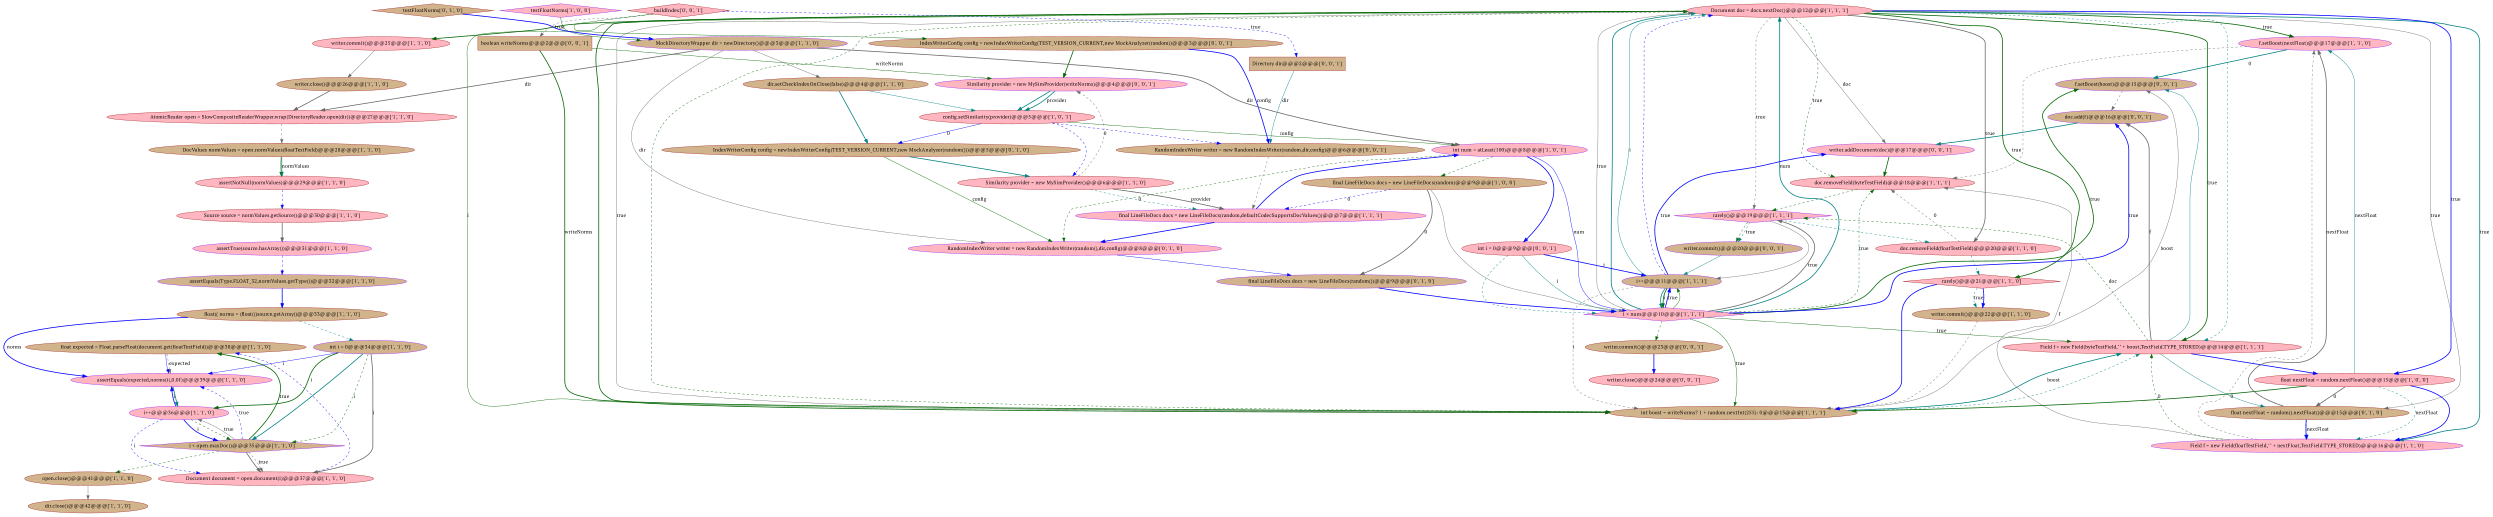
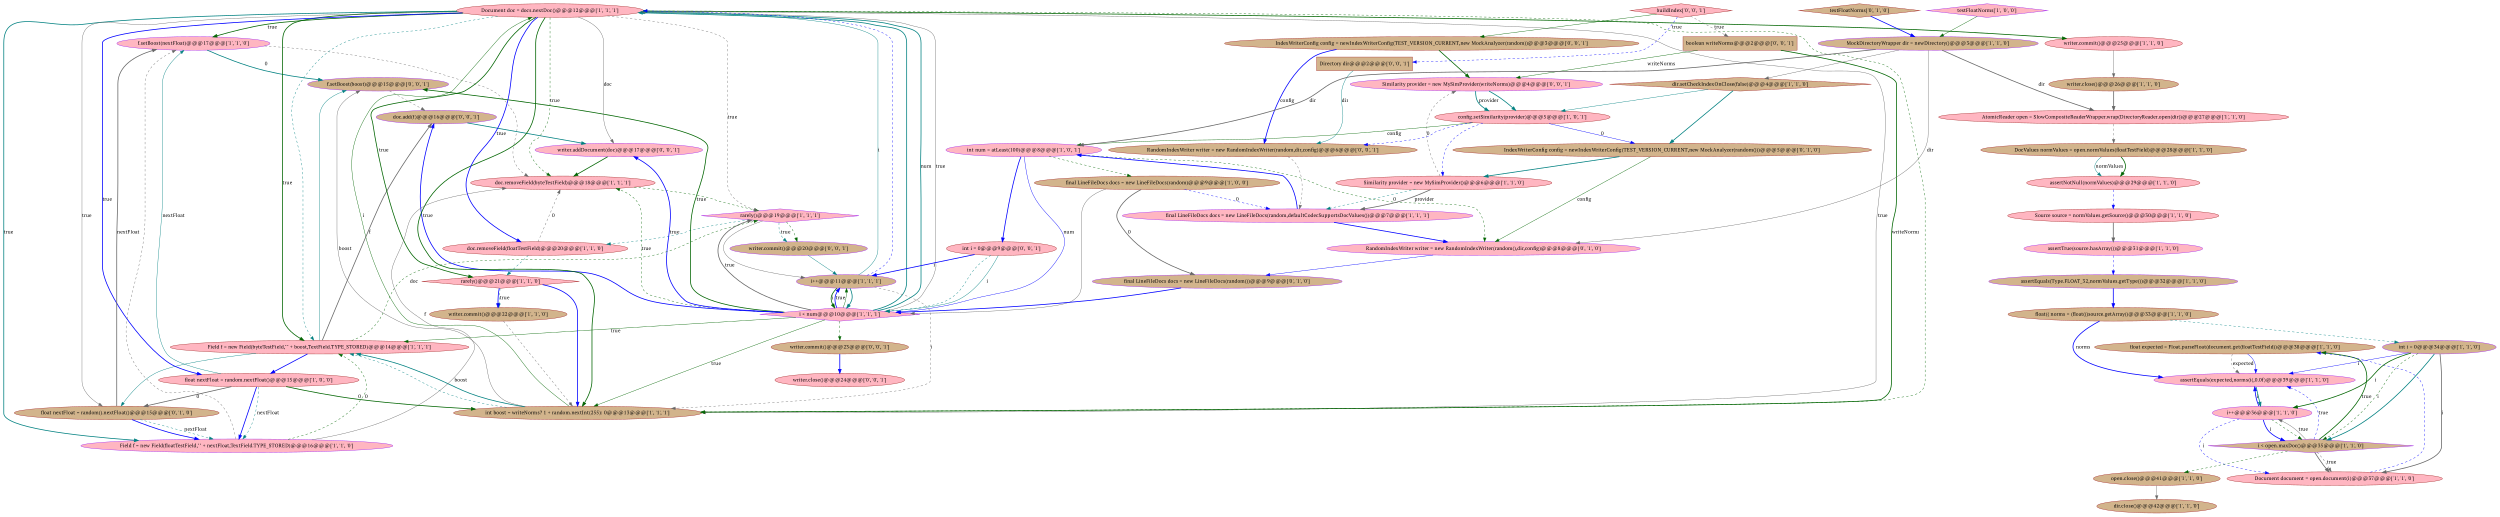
edge "Document doc = docs.nextDoc()@@@12@@@['1', '1', '1']" -> "doc.removeField(floatTestField)@@@20@@@['1', '1', '0']": color gray40 -> blue
node "dir.setCheckIndexOnClose(false)@@@4@@@['1', '1', '0']": shape ellipse -> diamond
edge "i++@@@11@@@['1', '1', '1']" -> "writer.addDocument(doc)@@@17@@@['0', '0', '1']": now "i < num@@@10@@@['1', '1', '1']" -> "writer.addDocument(doc)@@@17@@@['0', '0', '1']"
